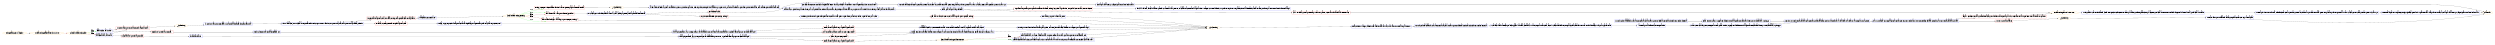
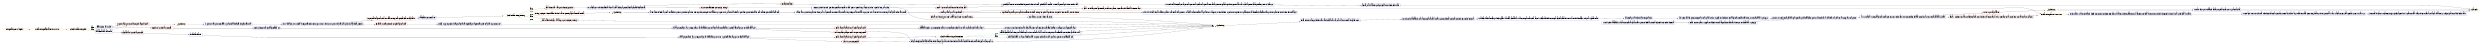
node "Poxa… isso é uma coisa terrível de se dizer, cara": added
